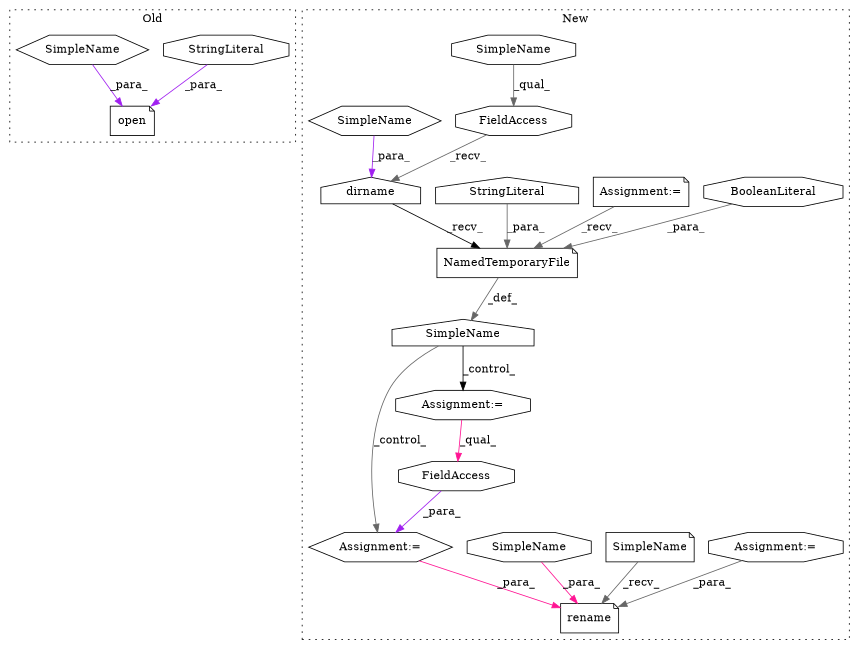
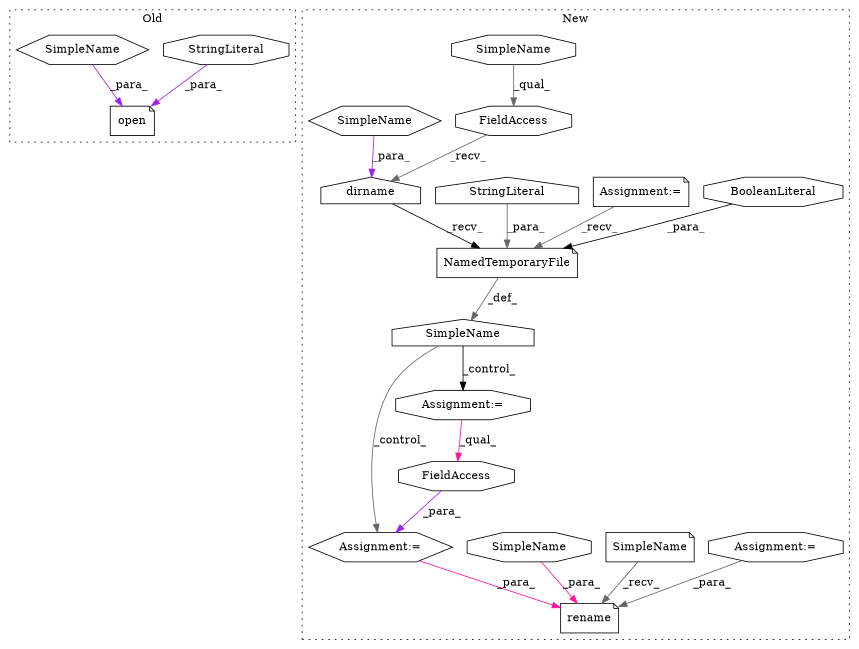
edge "BooleanLiteral" -> "NamedTemporaryFile": color gray40 -> black
